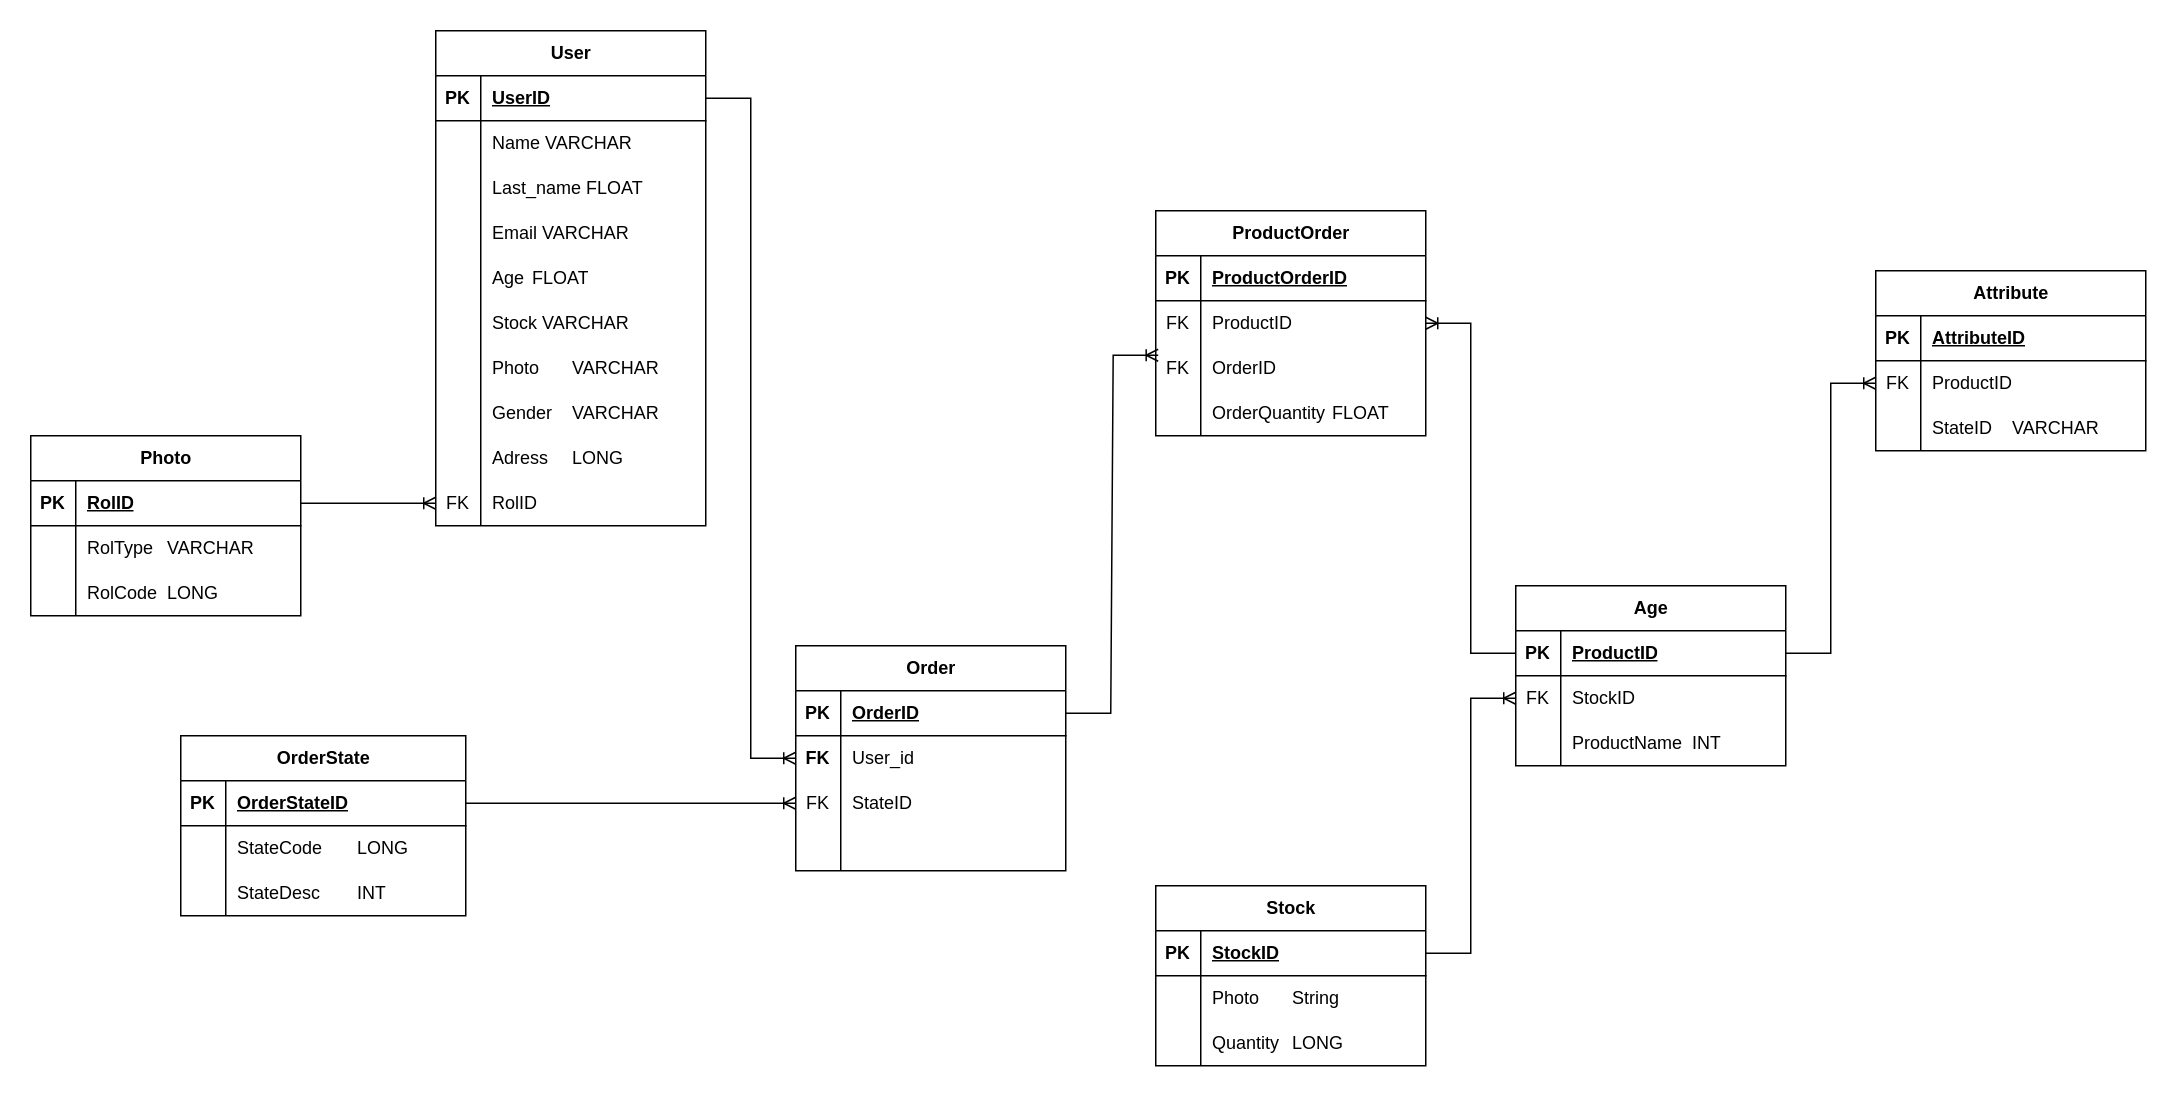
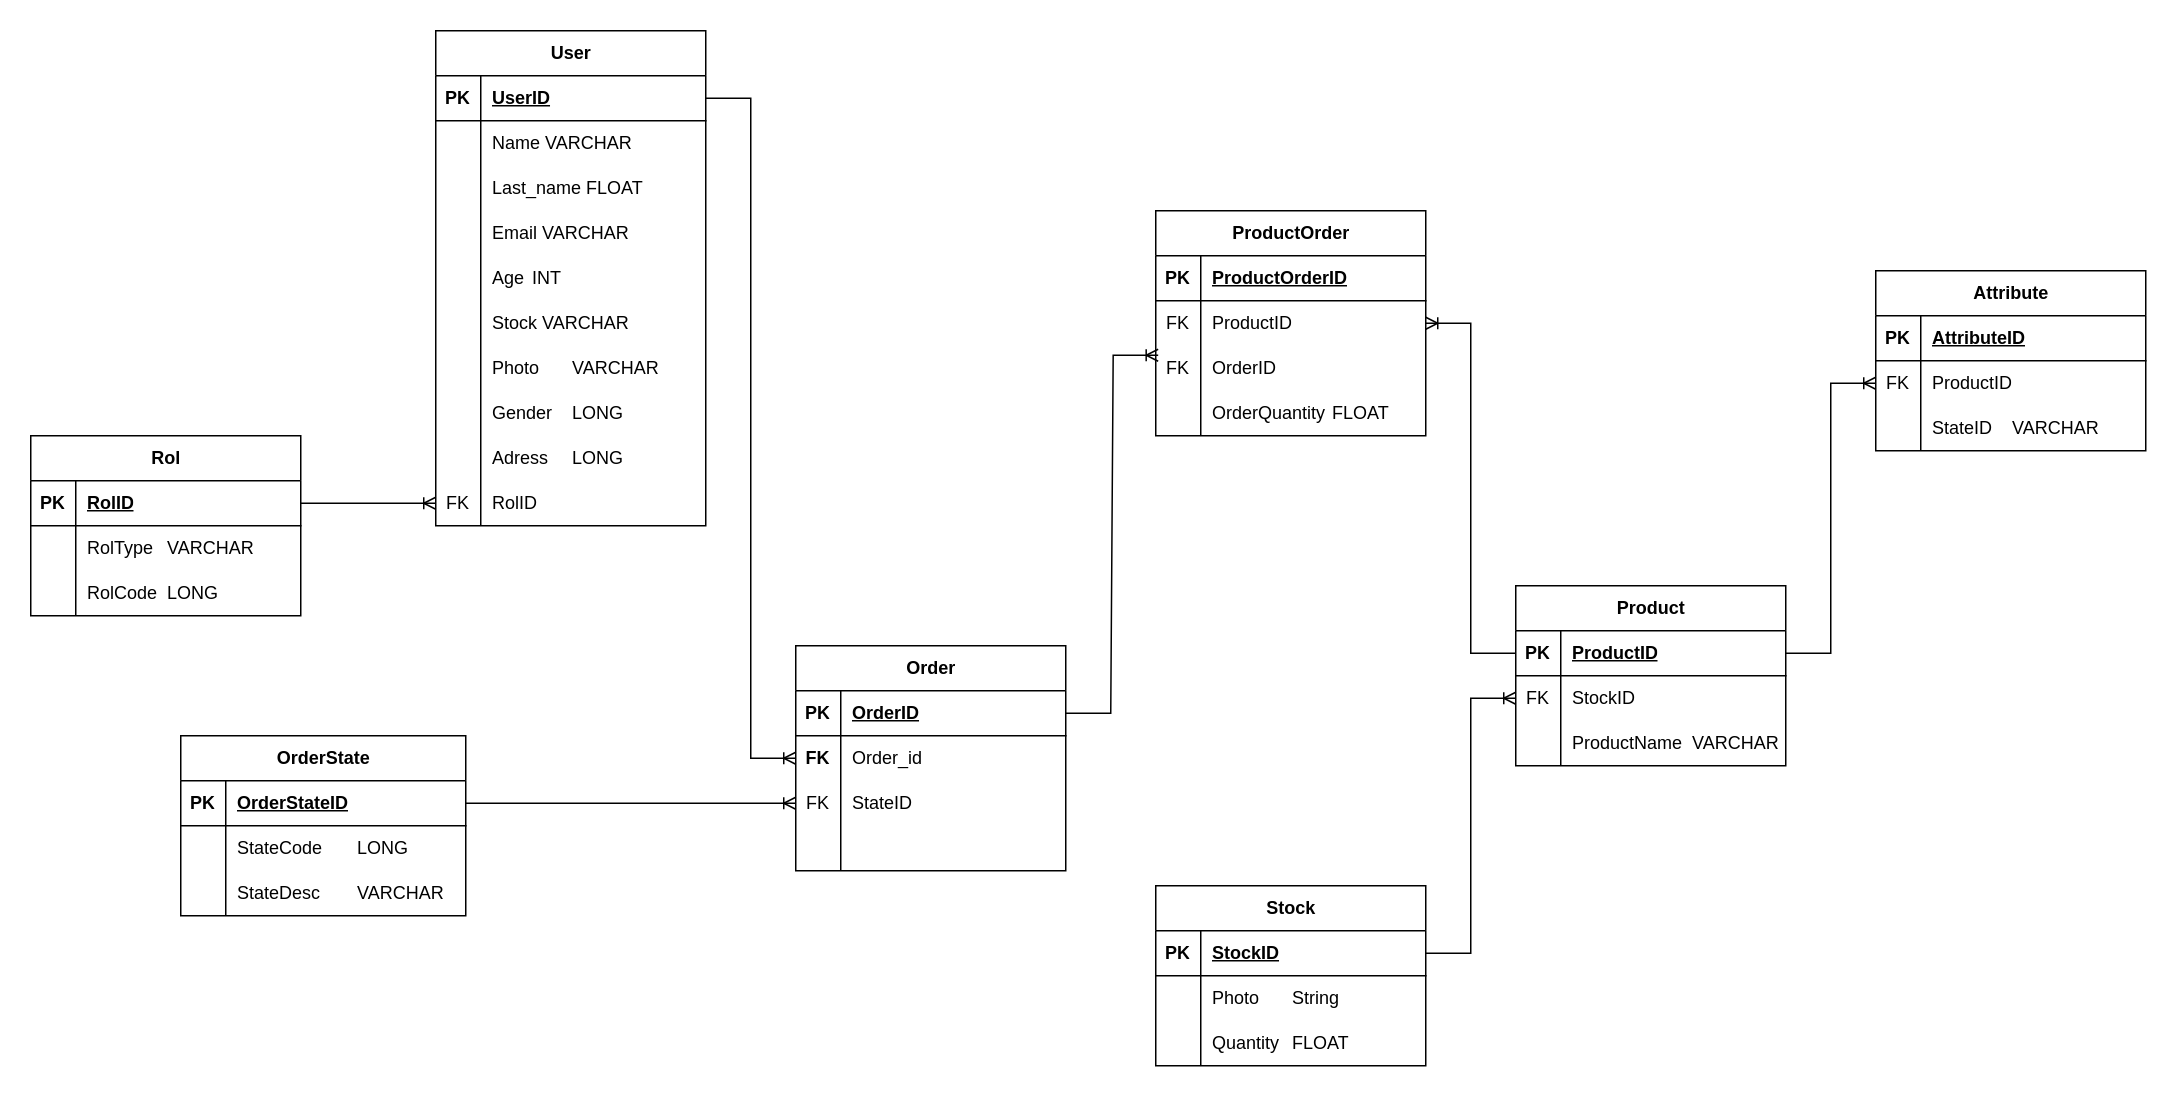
node "Age FLOAT": label "Age FLOAT" -> "Age INT"
node "Gender VARCHAR": label "Gender VARCHAR" -> "Gender LONG"
node "Photo": label "Photo" -> "Rol"
node "Age": label "Age" -> "Product"
node "ProductName INT": label "ProductName INT" -> "ProductName VARCHAR"
node "User_id": label "User_id" -> "Order_id"
node "StateDesc INT": label "StateDesc INT" -> "StateDesc VARCHAR"
node "Quantity LONG": label "Quantity LONG" -> "Quantity FLOAT"
